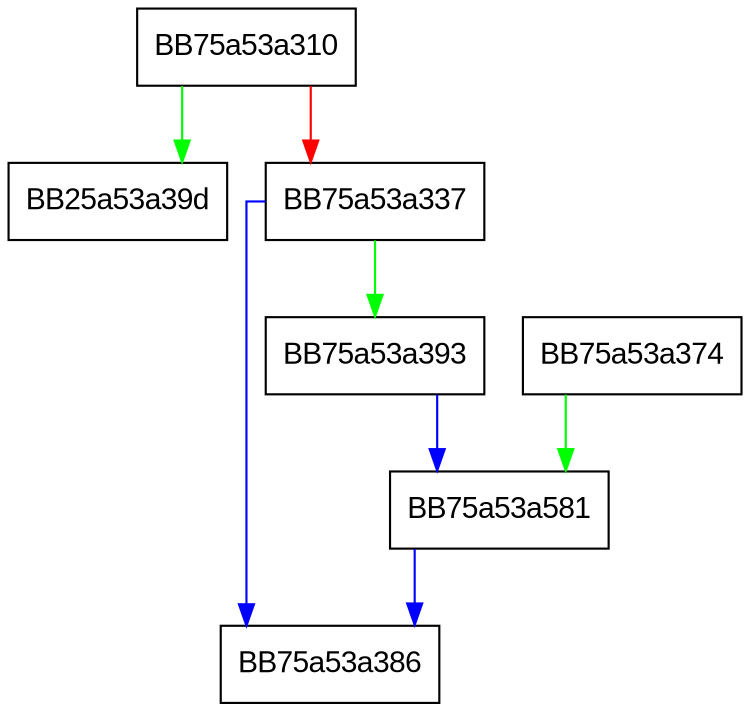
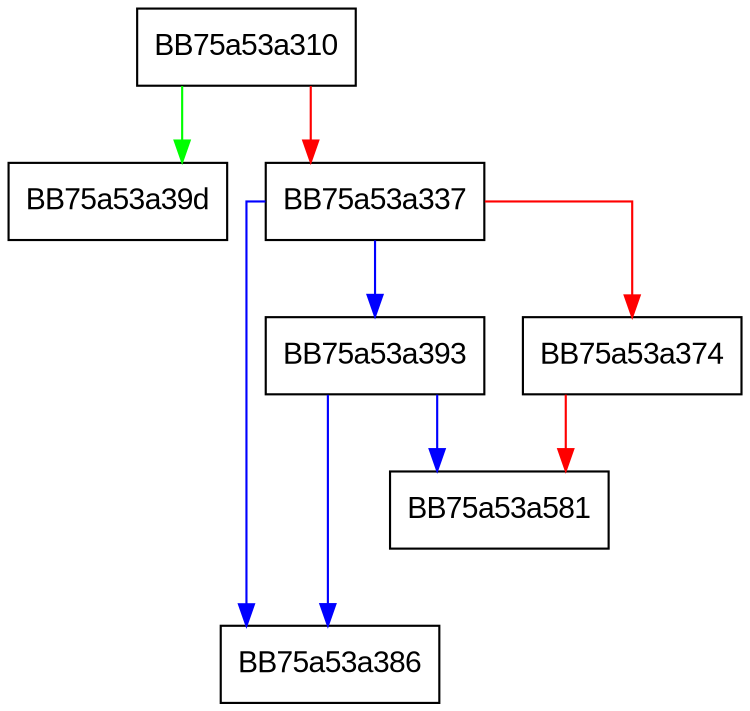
node "BB25a53a39d": label "BB25a53a39d" -> "BB75a53a39d"
edge "BB75a53a337" -> "BB75a53a374": added
edge "BB75a53a337" -> "BB75a53a393": color green -> blue
edge "BB75a53a374" -> "BB75a53a581": color green -> red
edge "BB75a53a581" -> "BB75a53a386": now "BB75a53a393" -> "BB75a53a386"
